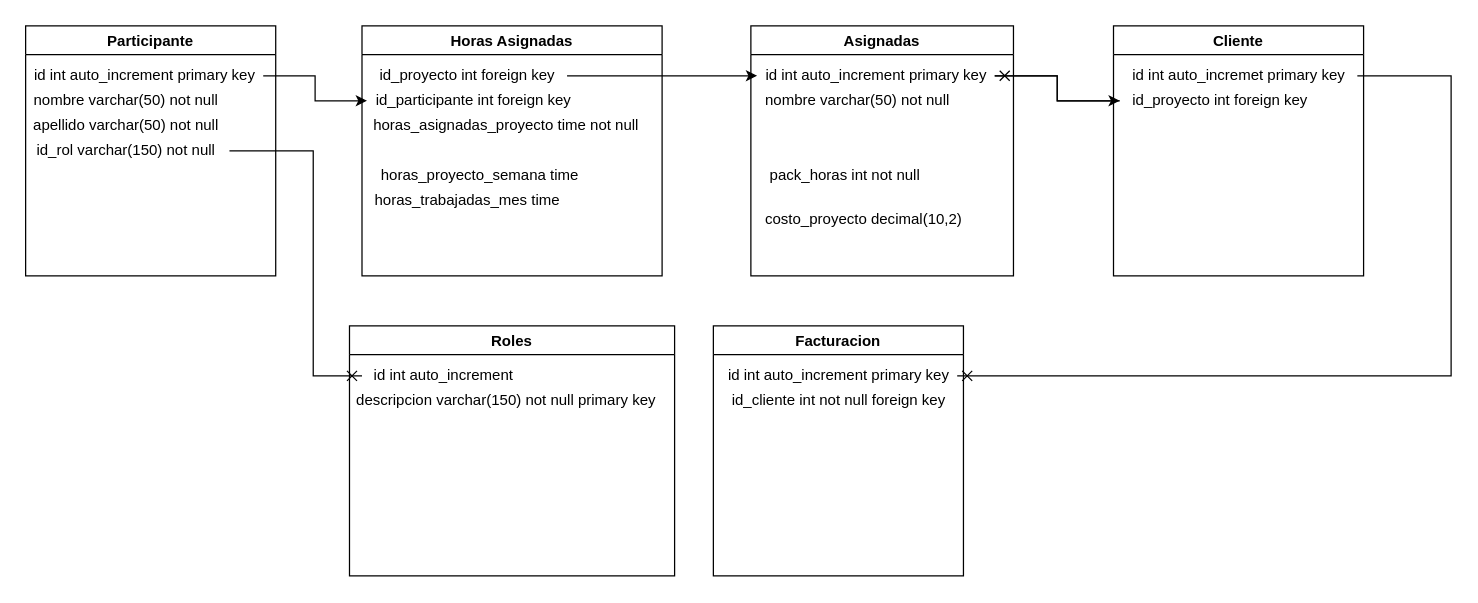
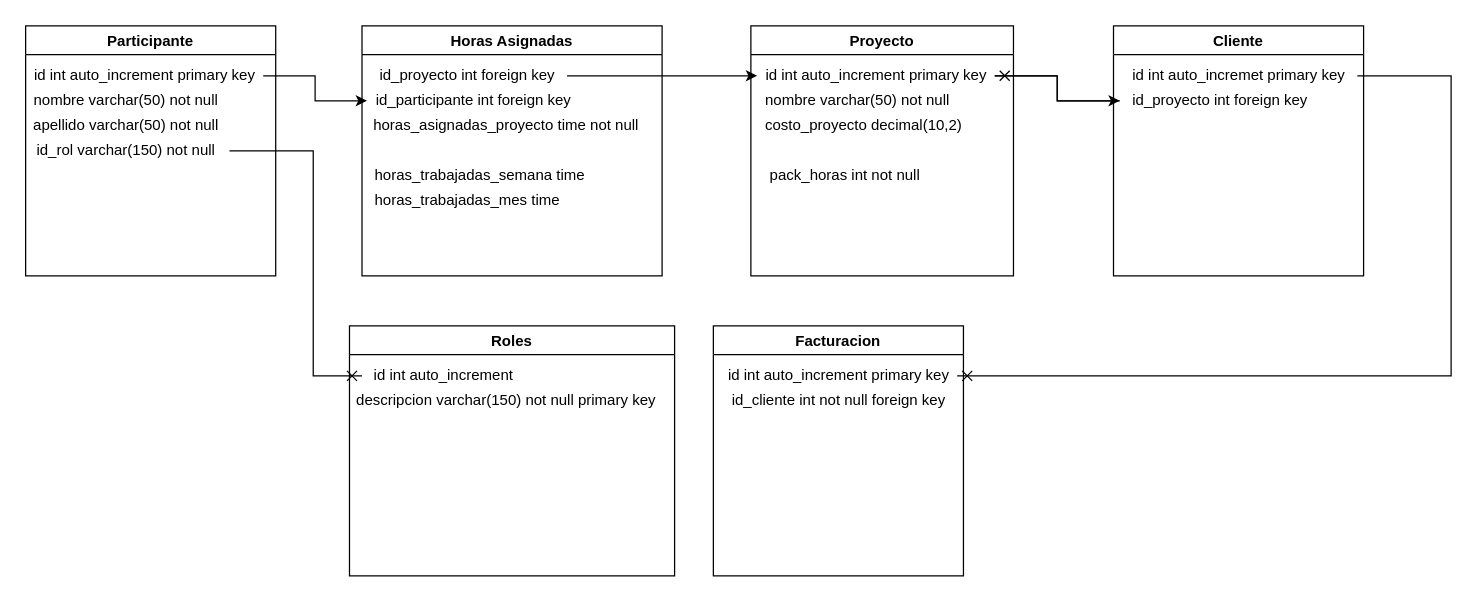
node "Asignadas": label "Asignadas" -> "Proyecto"
node "horas_proyecto_semana time": label "horas_proyecto_semana time" -> "horas_trabajadas_semana time"
node "costo_proyecto decimal(10,2)": moved (863, 219) -> (863, 126)
